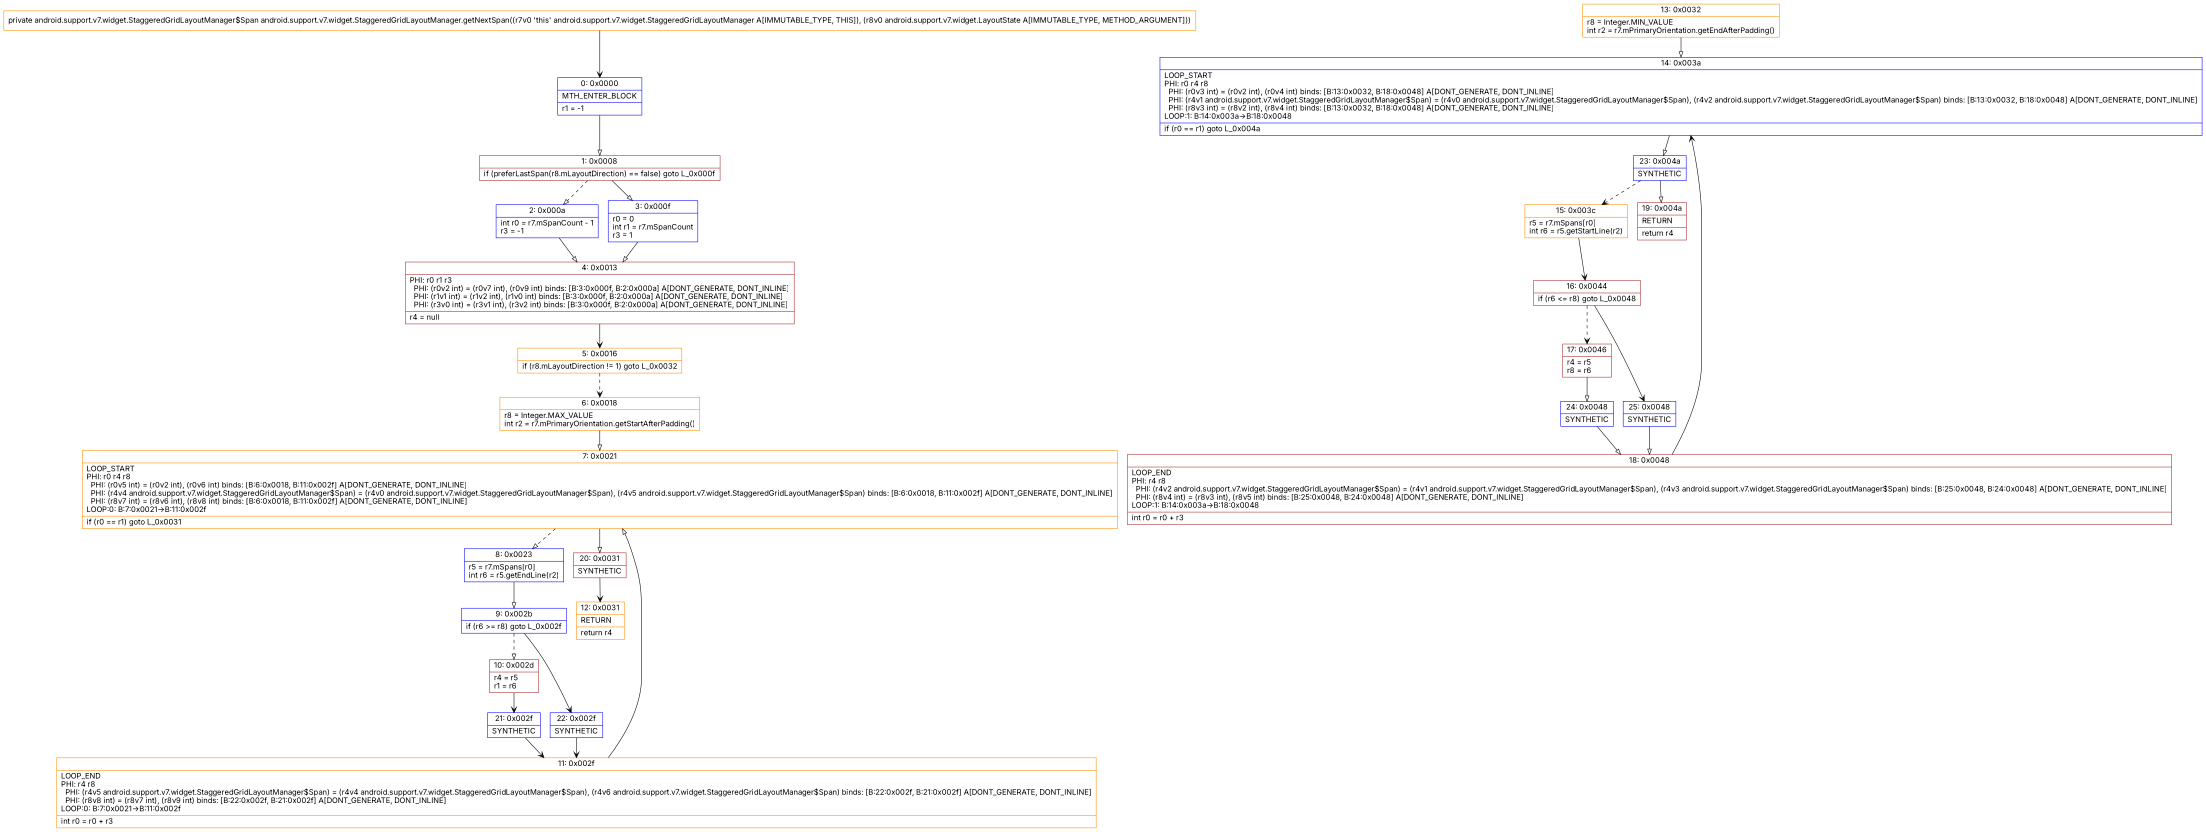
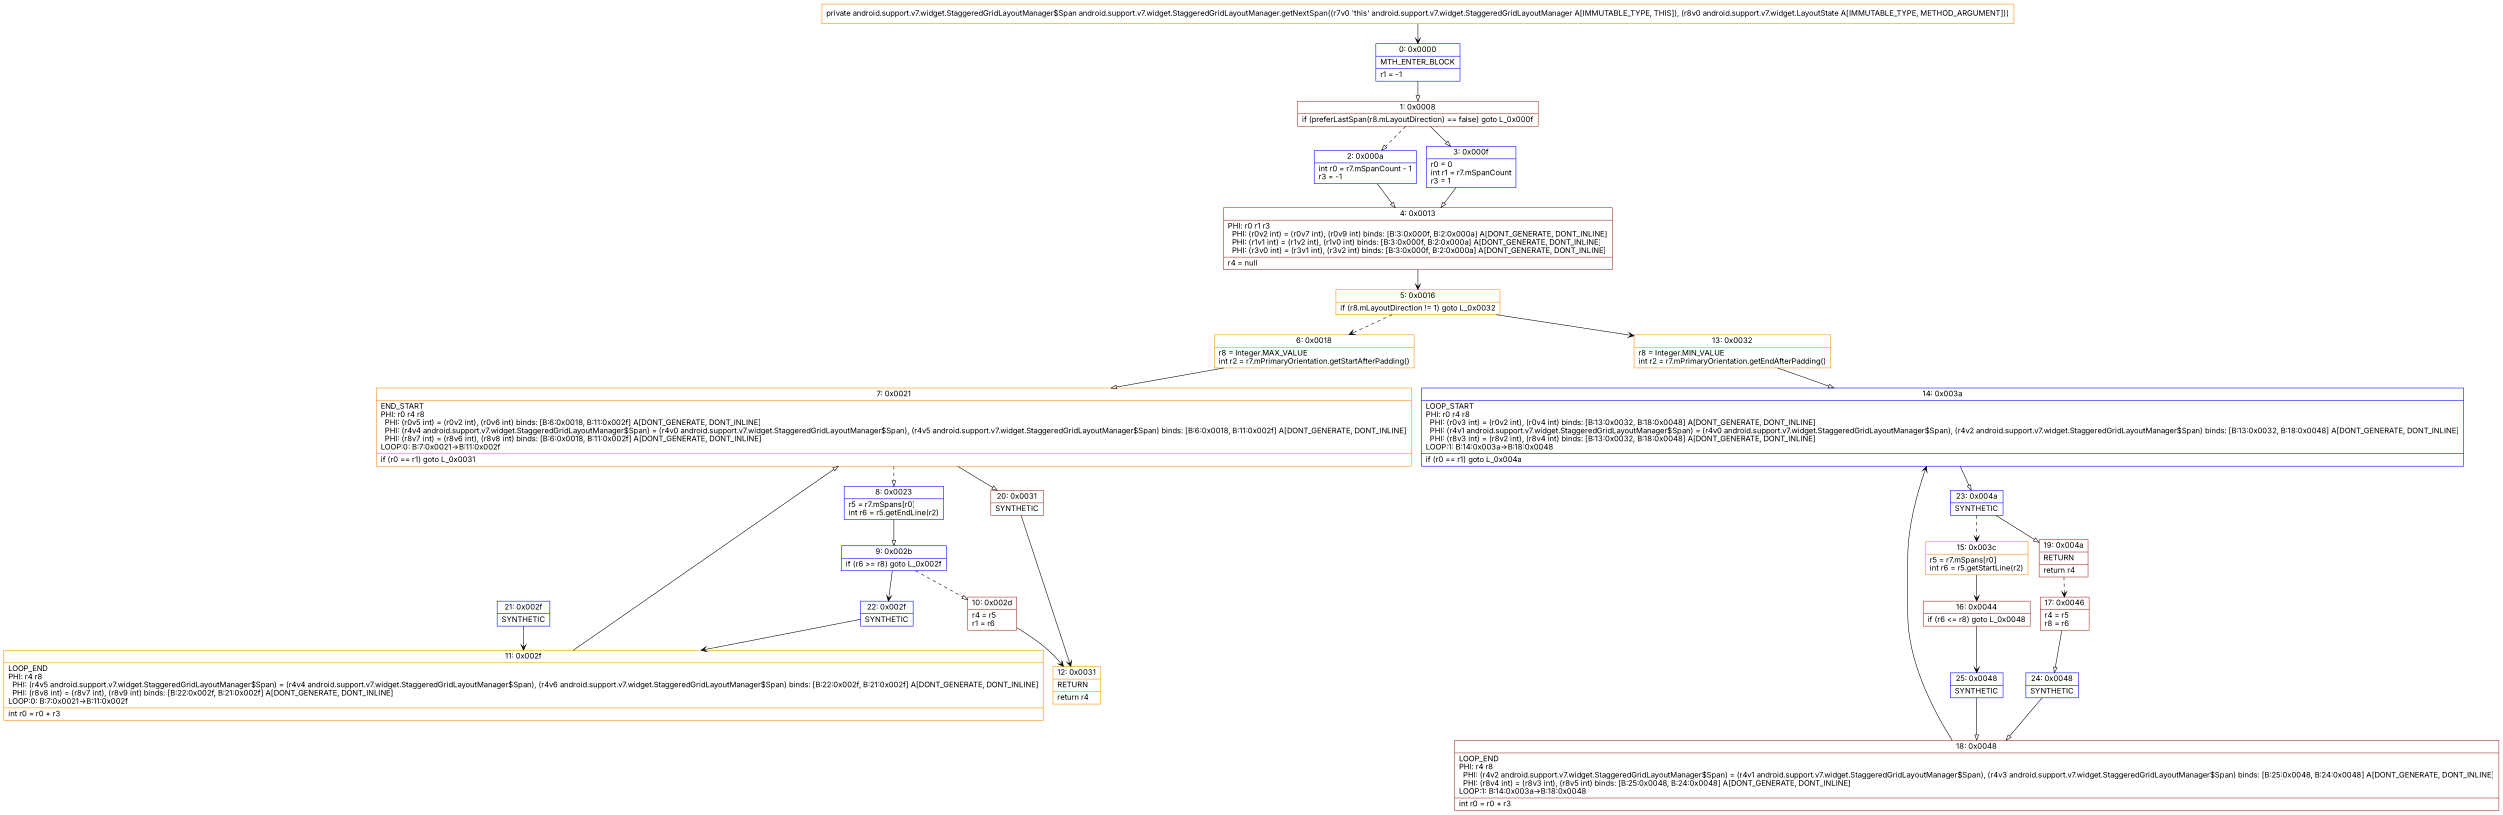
edge "16: 0x0044" -> "17: 0x0046": now "19: 0x004a" -> "17: 0x0046"
edge "5: 0x0016" -> "13: 0x0032": added
node "7: 0x0021": text "LOOP_START" -> "END_START"
edge "10: 0x002d" -> "21: 0x002f": now "10: 0x002d" -> "12: 0x0031"
